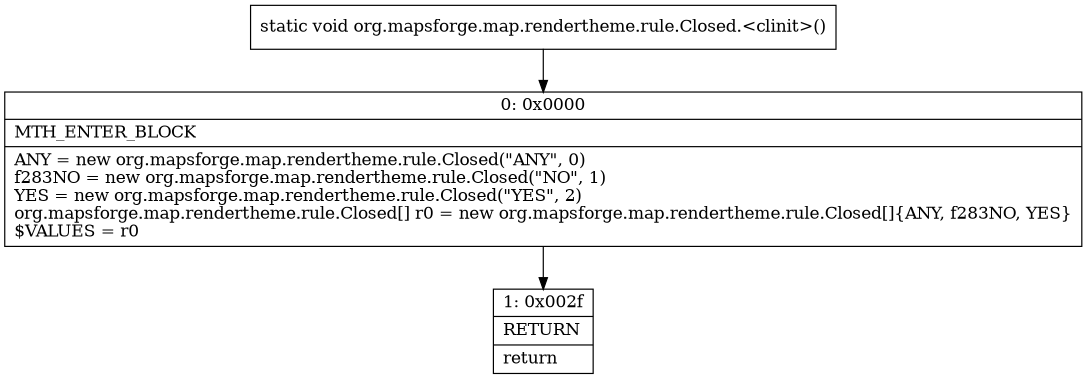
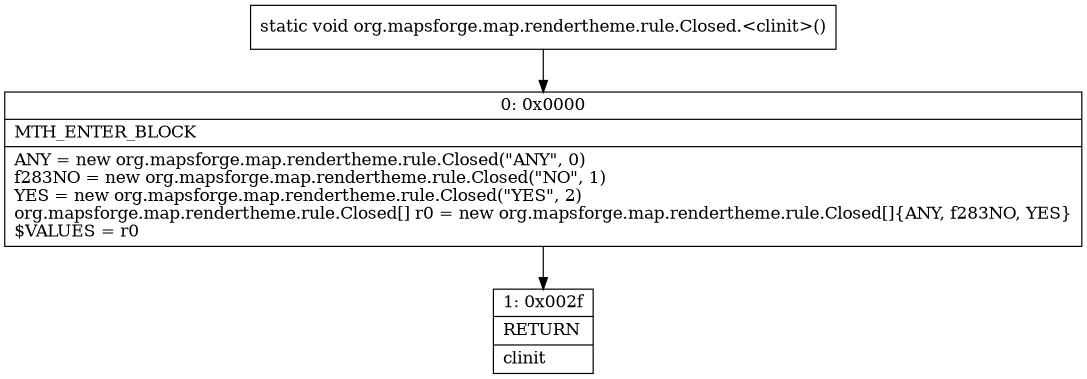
node "1: 0x002f": text "return" -> "clinit"
